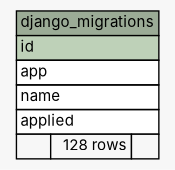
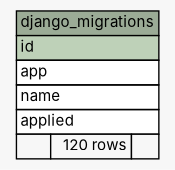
node "django_migrations": text "128 rows" -> "120 rows"
